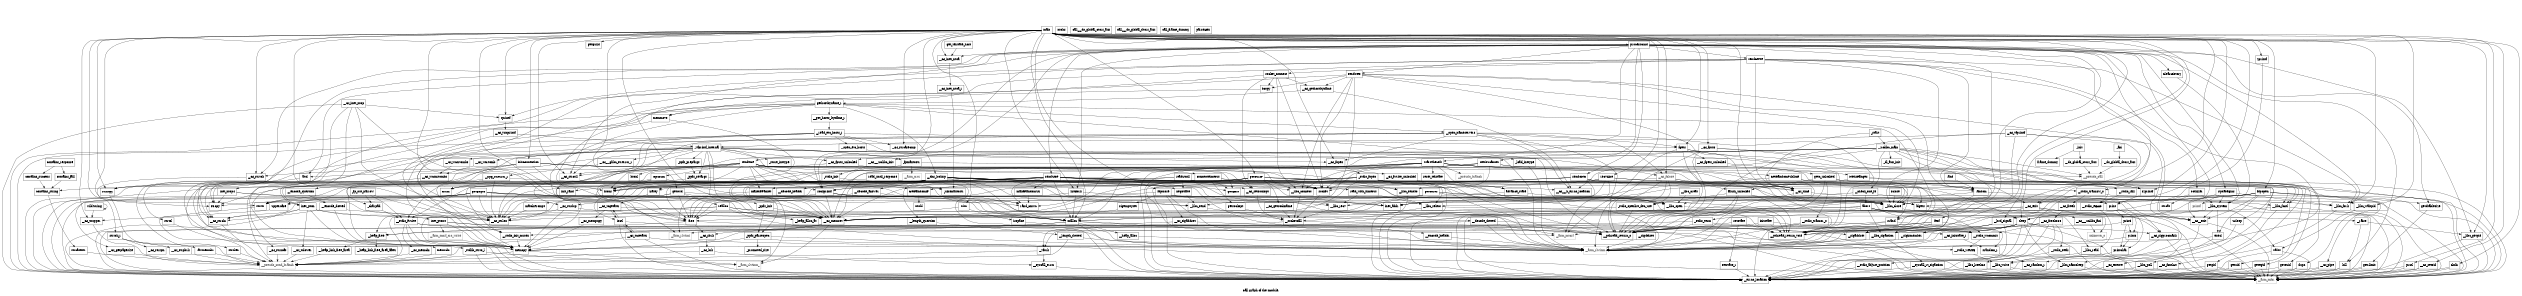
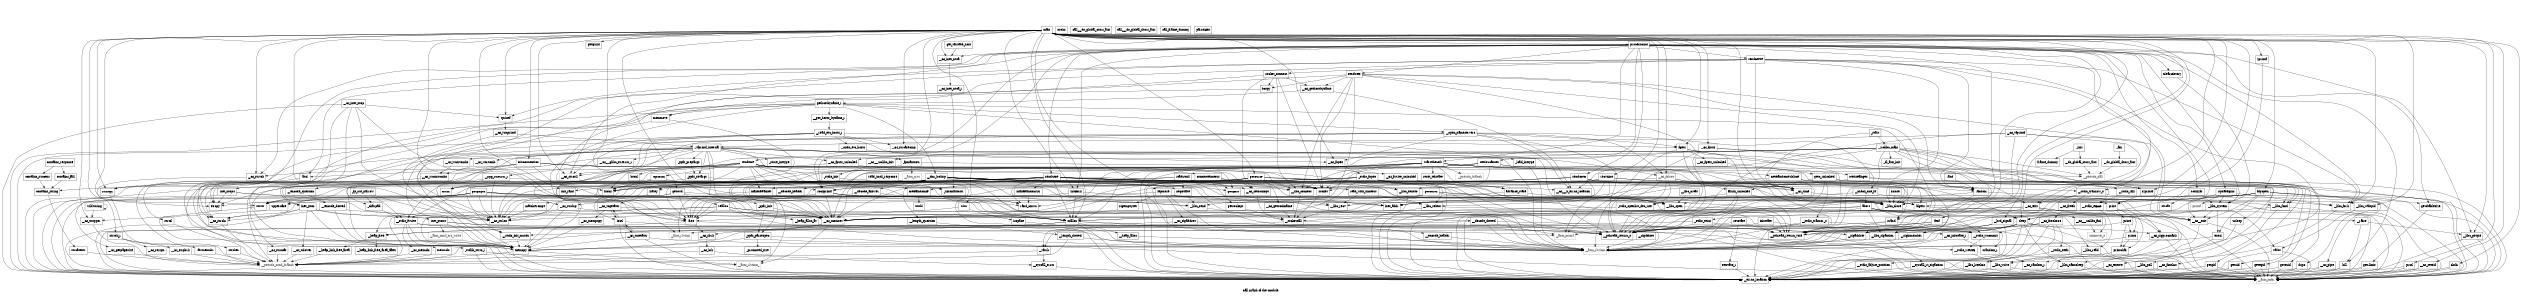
edge "connectTimeout" -> "__libc_connect": added
